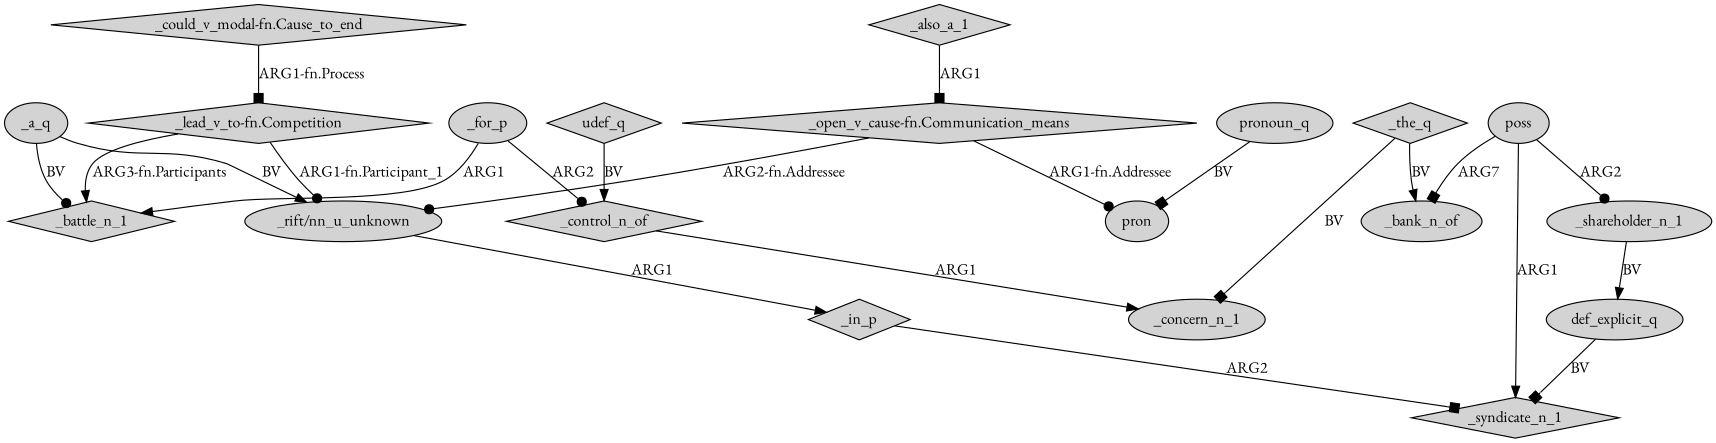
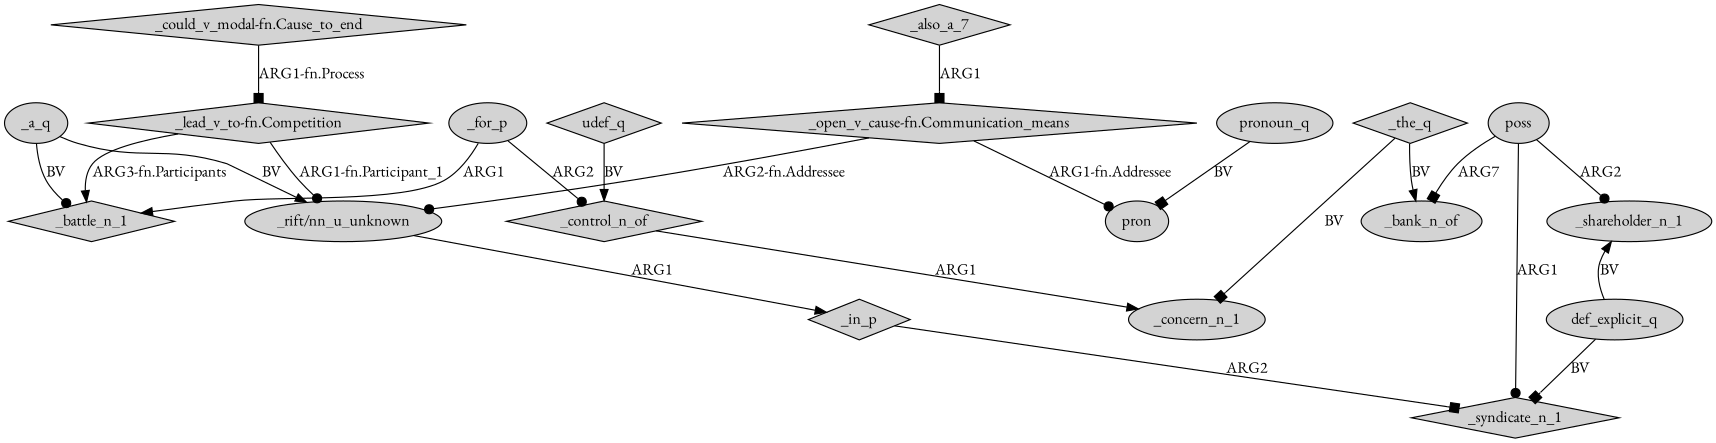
node "_also_a_1": label "_also_a_1" -> "_also_a_7"
edge "_shareholder_n_1" -> "def_explicit_q": reversed
edge "poss" -> "_syndicate_n_1": arrowhead normal -> dot
